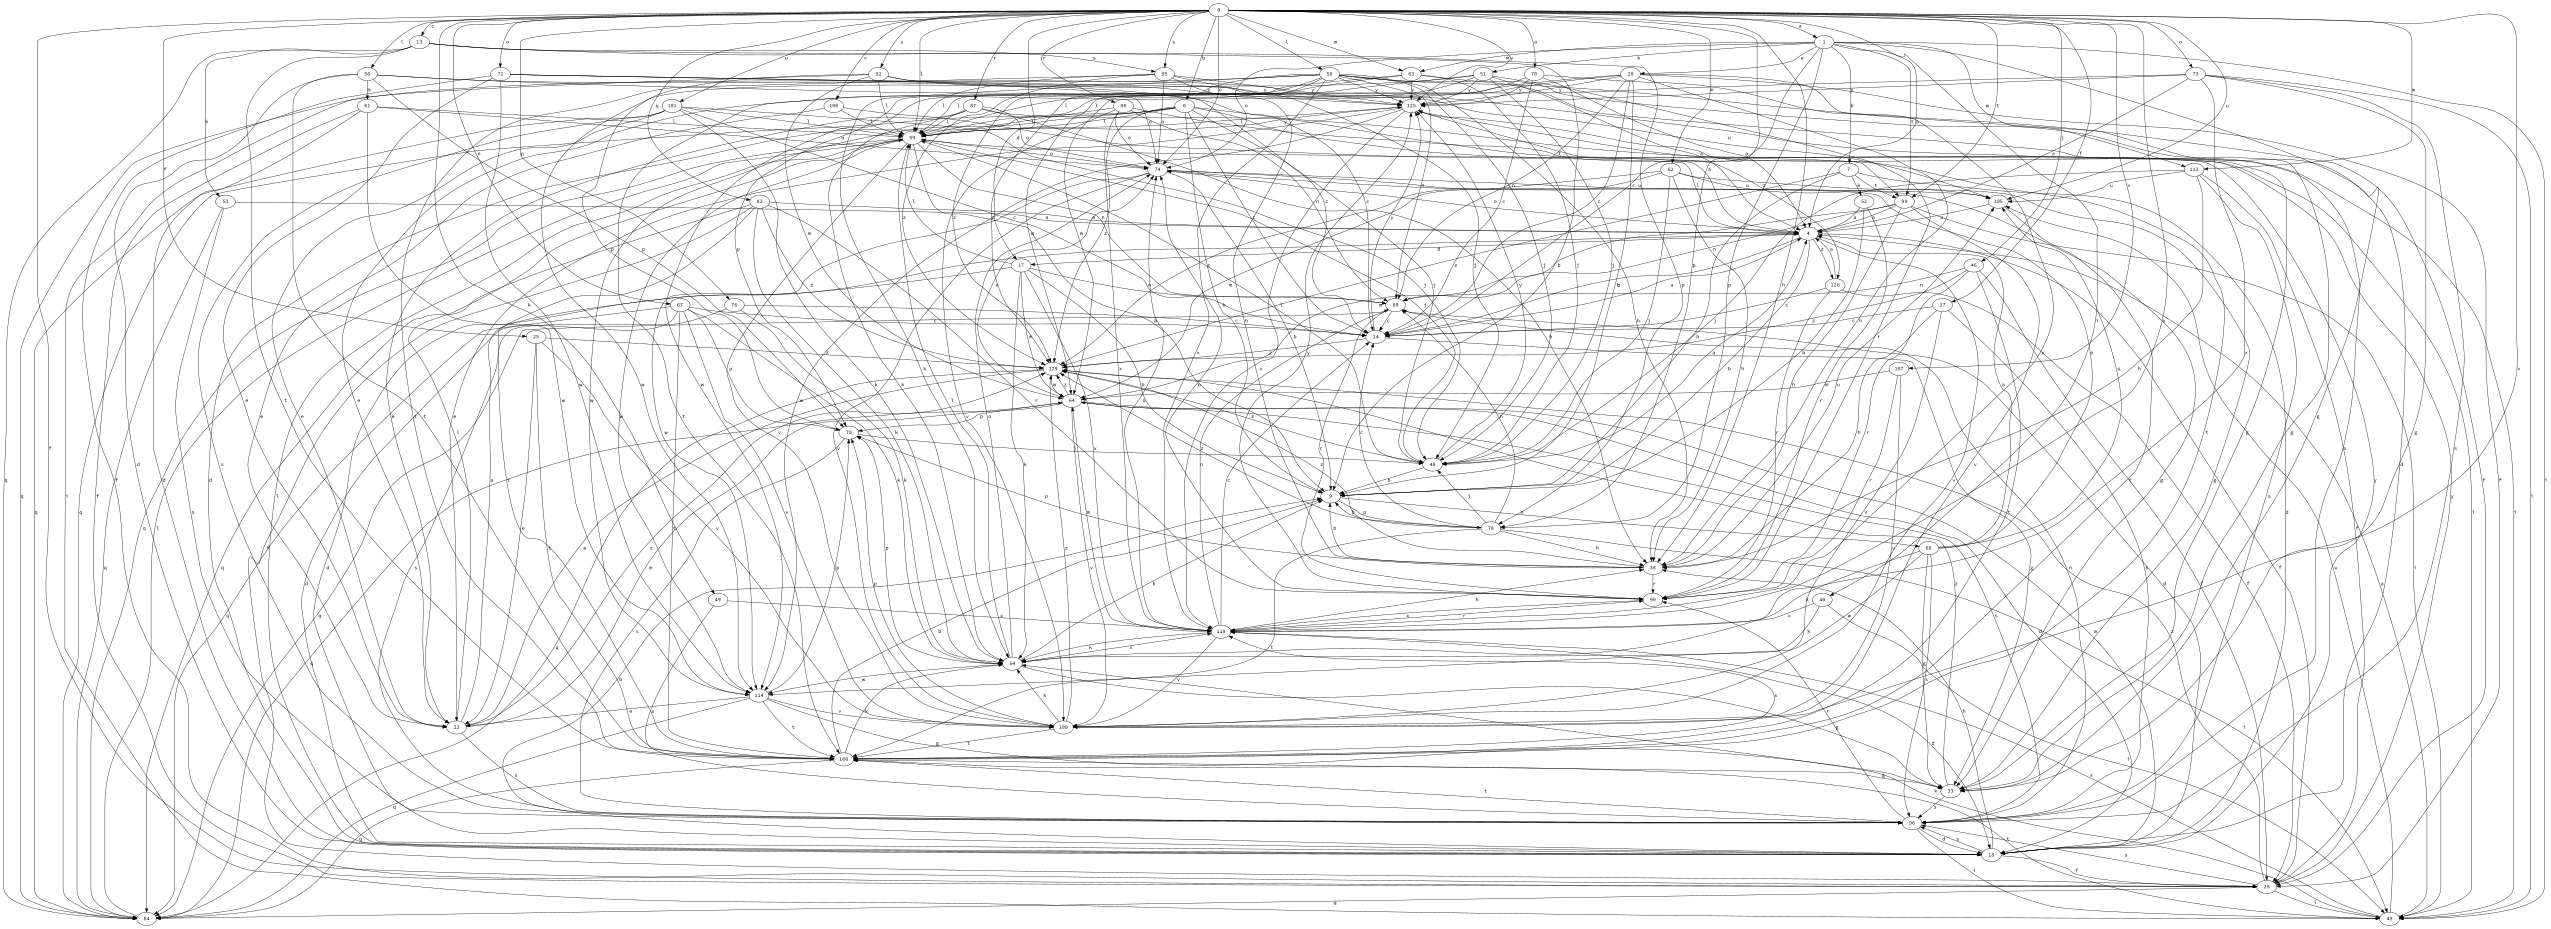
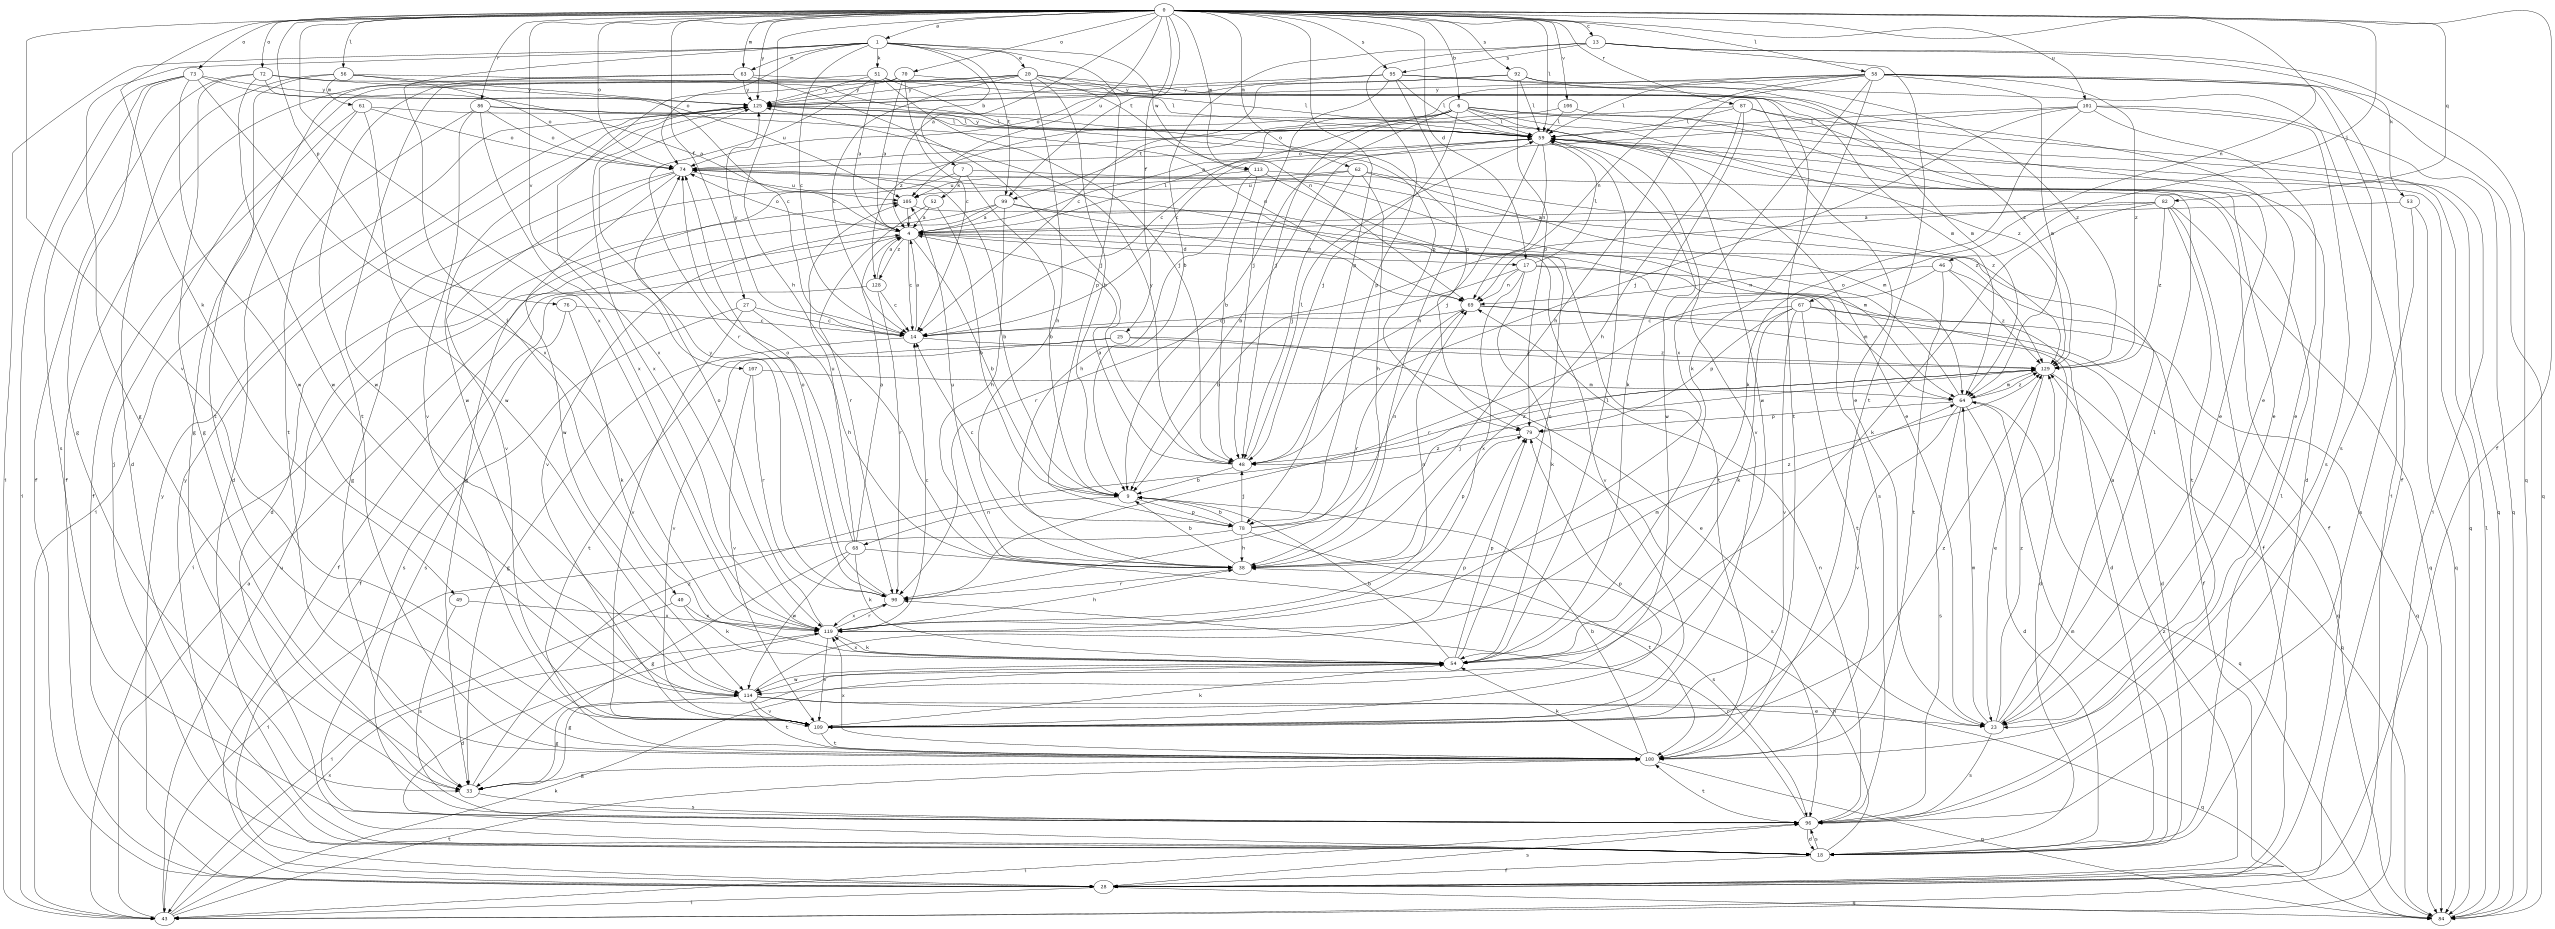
edge "7" -> "99": removed, label "t"
edge "20" -> "18": label "d" -> "j"
edge "18" -> "9": removed, label "b"
